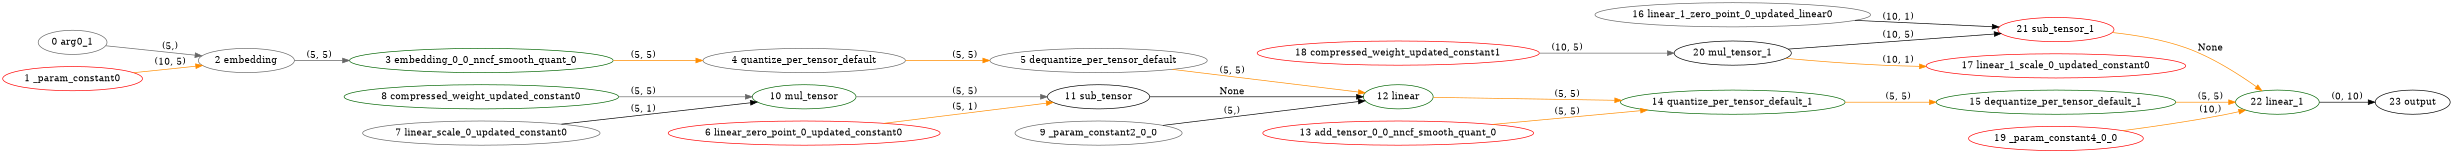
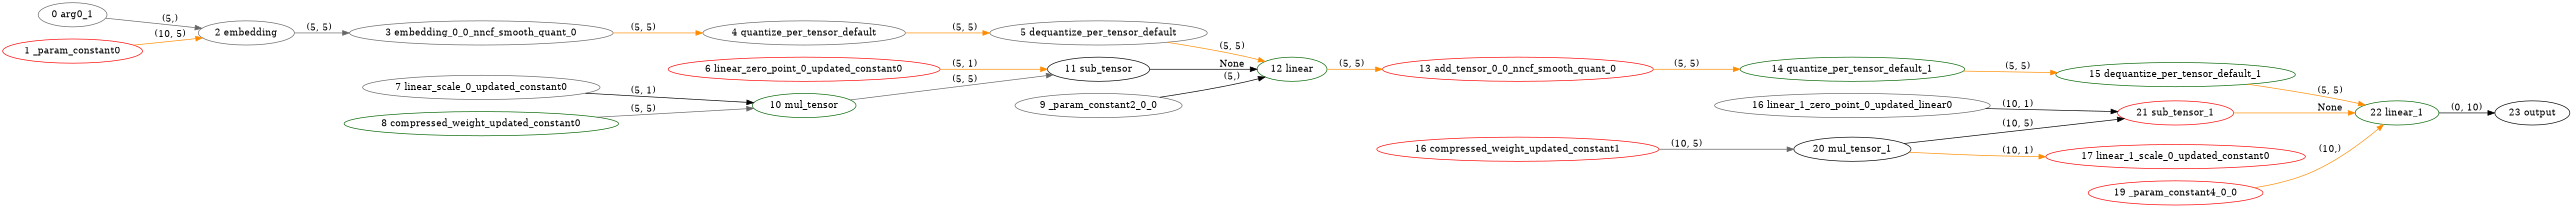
node "18 compressed_weight_updated_constant1": label "18 compressed_weight_updated_constant1" -> "16 compressed_weight_updated_constant1"
node "3 embedding_0_0_nncf_smooth_quant_0": color darkgreen -> gray40
edge "12 linear" -> "14 quantize_per_tensor_default_1": now "12 linear" -> "13 add_tensor_0_0_nncf_smooth_quant_0"
